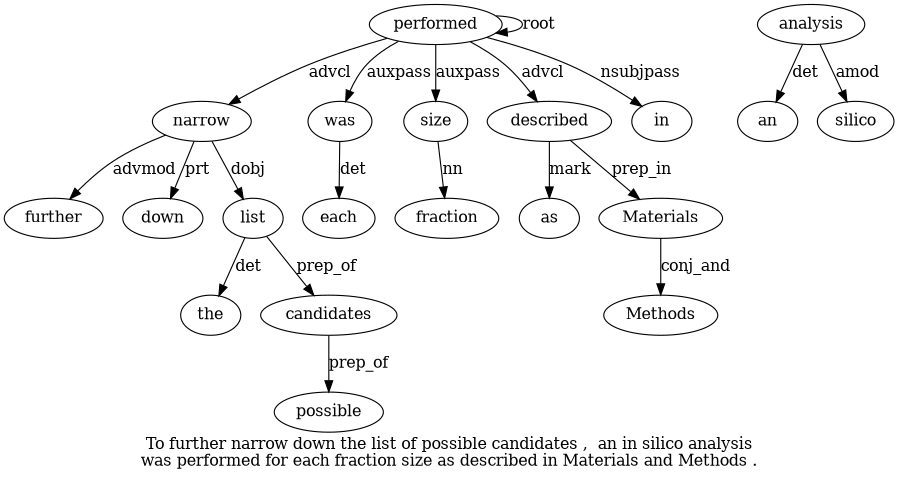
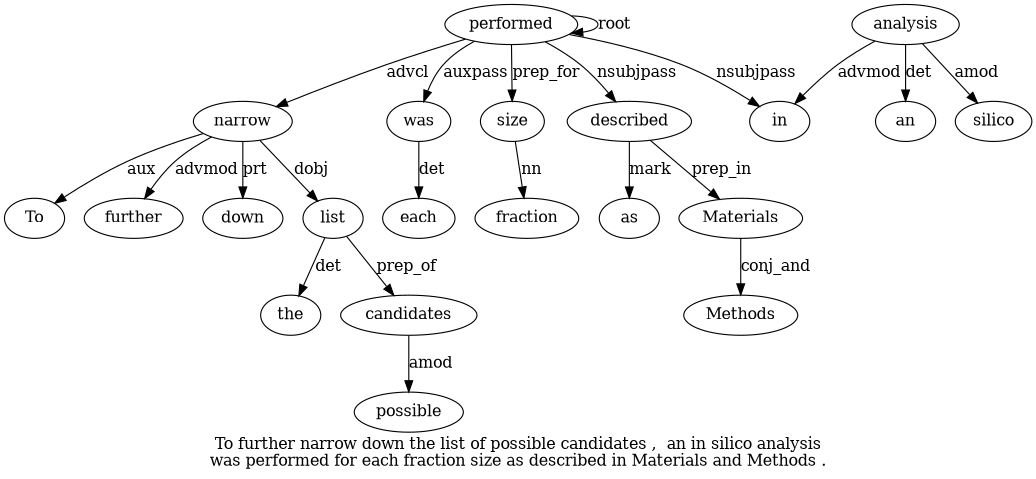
edge "analysis" -> "in": added, label "advmod"
edge "performed" -> "size": label "auxpass" -> "prep_for"
edge "performed" -> "described": label "advcl" -> "nsubjpass"
node "To": added
edge "candidates" -> "possible": label "prep_of" -> "amod"
